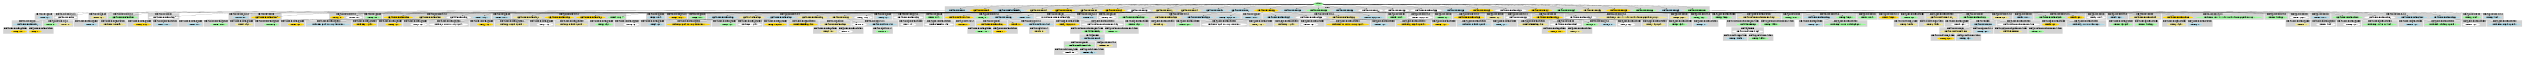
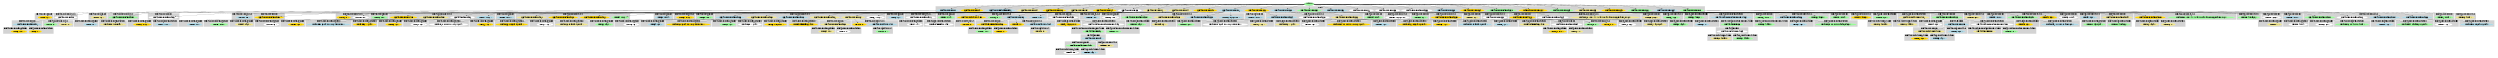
node "NT_EXPR_CALL_FUNCTION_92": fillcolor lightblue -> gold
node "NT_EXPR_ASSIGNMENT_OPETATORS_172": fillcolor white -> palegreen
node "NT_EXPR_CALL_FUNCTION_177": label "NT_EXPR_CALL_FUNCTION_177" -> "NT_OPETATORS_CALL_FUNCTION_177"
node "NT_ID_2< par >": fillcolor lightblue -> gold
node "NT_EXPR_ASSIGNMENT_OPETATORS_28": label "NT_EXPR_ASSIGNMENT_OPETATORS_28" -> "NT_EXPR_ASSIGNMENT_BINARY_28"
node "NT_EXPR_UNARY_OPETATORS_58": label "NT_EXPR_UNARY_OPETATORS_58" -> "NT_EXPR_ASSIGNMENT_OPETATORS_58"
node "NT_MULTIPLICATION_ASSIGNMENT_OPETATORS_93": label "NT_MULTIPLICATION_ASSIGNMENT_OPETATORS_93" -> "NT_EXPR_ASSIGNMENT_OPETATORS_93"
node "NT_ID_118< standard.chi >": removed
node "NT_EXPR_ASSIGNMENT_OPETATORS_145": label "NT_EXPR_ASSIGNMENT_OPETATORS_145" -> "NT_EXPR_ASSIGNMENT_EXPR_145"
node "NT_EXPR_MULTIPLICATION_OR_DIVISION_BINARY_157": fillcolor khaki -> lightblue
node "NT_ID_225< RxTime >": fillcolor lightblue -> khaki
node "NT_INT_30< 25 >": fillcolor palegreen -> white
node "NT_STRING_45< obtained quantiles >": fillcolor khaki -> gold
node "NT_INT_73< 3 >": fillcolor white -> gold
node "NT_EXPR_ASSIGNMENT_OPETATORS_86": label "NT_EXPR_ASSIGNMENT_OPETATORS_86" -> "NT_EXPR_PARENTHESIS_OPETATORS_86"
node "NT_INT_142< 2 >": fillcolor lightblue -> gold
node "NT_ID_205< T >": fillcolor lightblue -> khaki
node "NT_ID_160< Posttest >": fillcolor lightblue -> khaki
